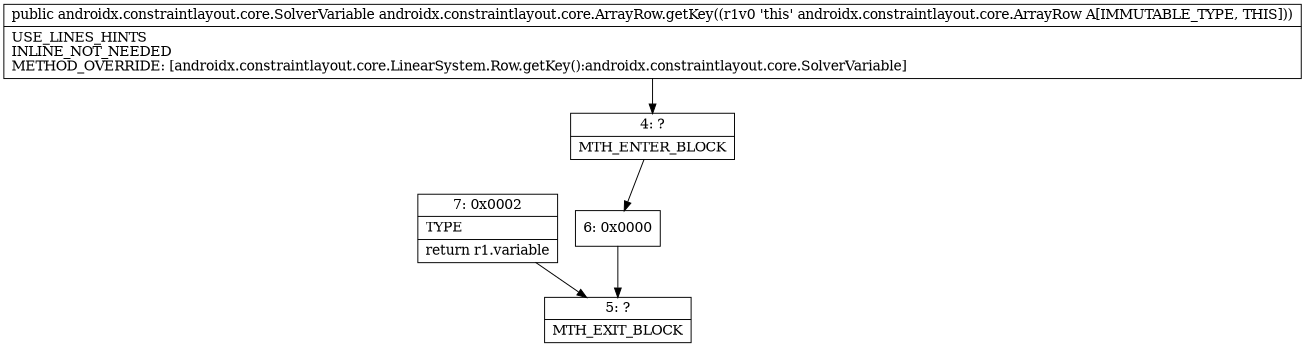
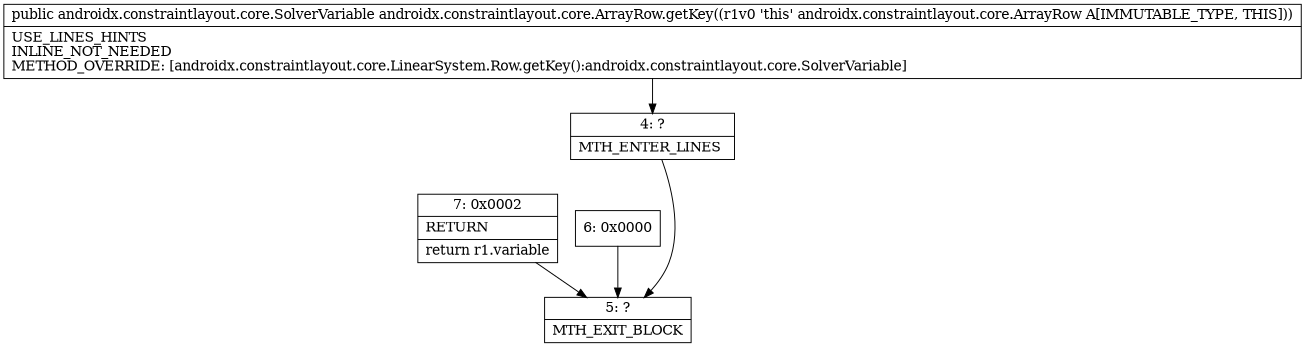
node "4: ?": text "MTH_ENTER_BLOCK" -> "MTH_ENTER_LINES"
edge "4: ?" -> "6: 0x0000": now "4: ?" -> "5: ?"
node "7: 0x0002": text "TYPE" -> "RETURN"
